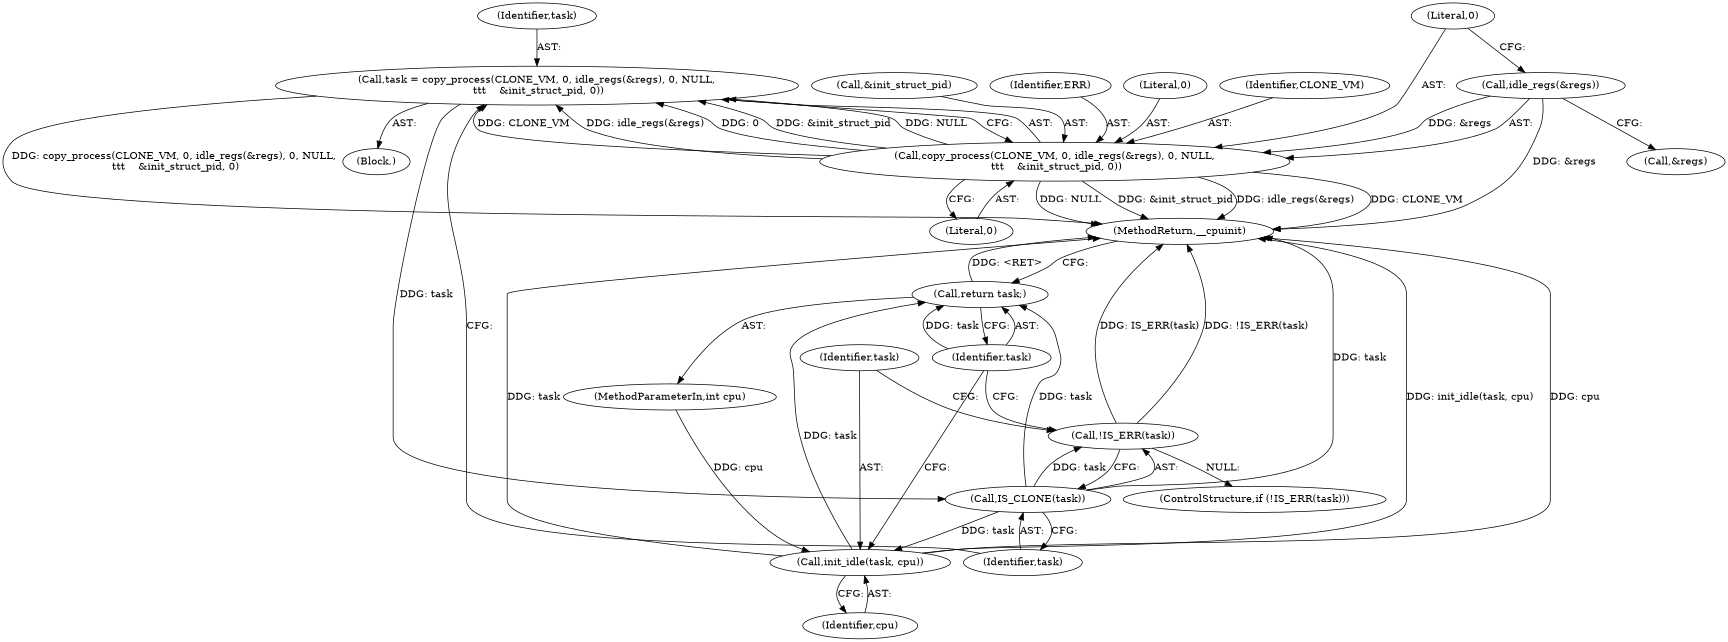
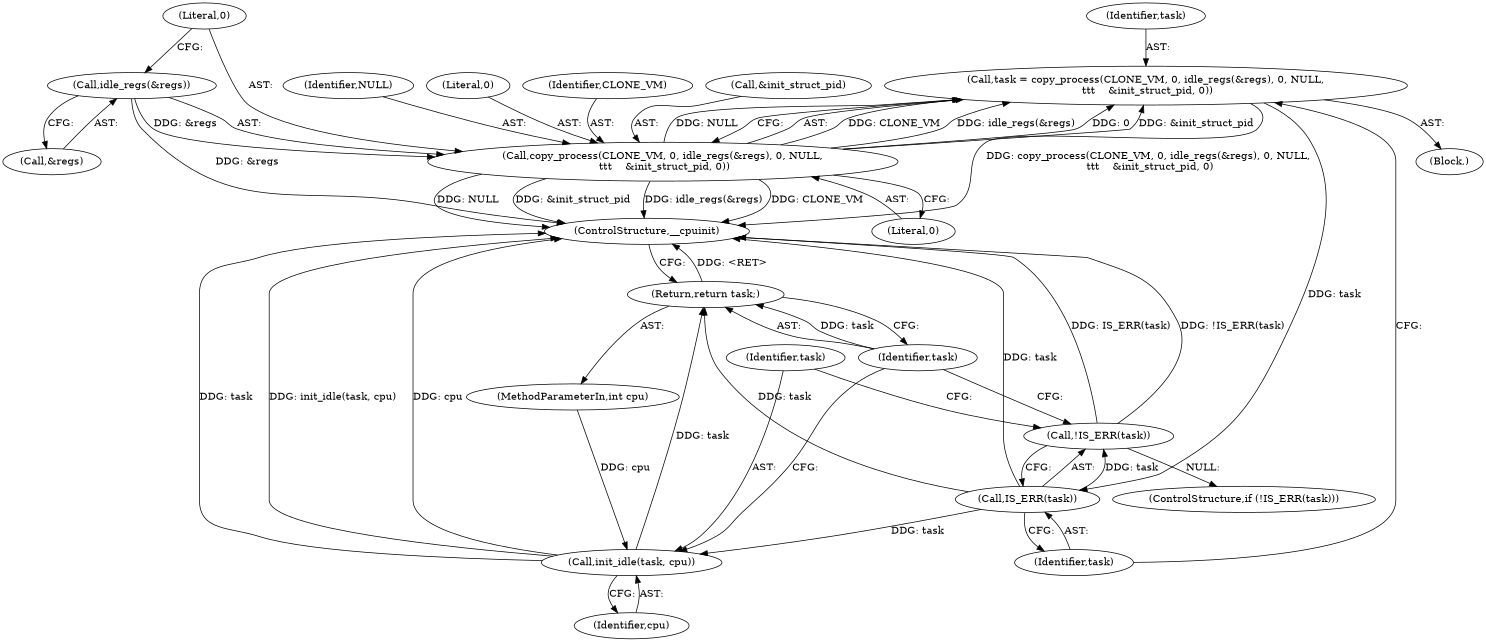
node "(Identifier,ERR)": label "(Identifier,ERR)" -> "(Identifier,NULL)"
edge "(Call,&regs)" -> "(Call,idle_regs(&regs))": added, label "AST:"
node "(MethodReturn,__cpuinit)": label "(MethodReturn,__cpuinit)" -> "(ControlStructure,__cpuinit)"
node "(Call,return task;)": label "(Call,return task;)" -> "(Return,return task;)"
node "(Call,IS_CLONE(task))": label "(Call,IS_CLONE(task))" -> "(Call,IS_ERR(task))"
